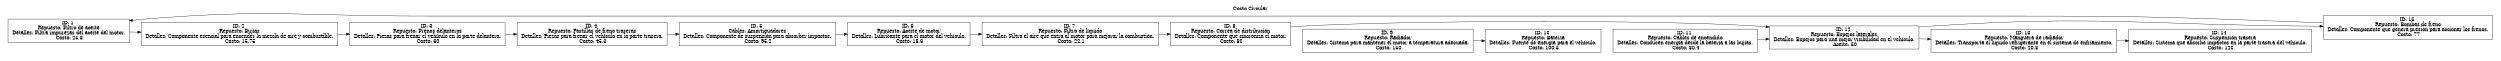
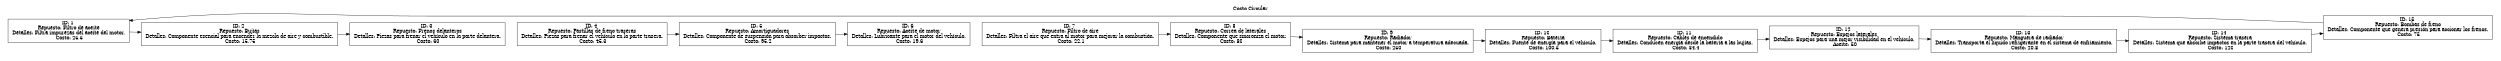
edge "ID: 8" -> "ID: 12": now "ID: 8" -> "ID: 9"
edge "ID: 12" -> "ID: 15": now "ID: 14" -> "ID: 15"
node "ID: 5": text "Cables: Amortiguadores" -> "Repuesto: Amortiguadores"
node "ID: 7": text "Repuesto: Filtro de líquido" -> "Repuesto: Filtro de aire"
node "ID: 8": text "Repuesto: Correa de distribución" -> "Repuesto: Correa de laterales"
edge "ID: 3" -> "ID: 4": removed
edge "ID: 6" -> "ID: 7": removed
node "ID: 15": text "Costo: 77" -> "Costo: 75"
node "ID: 1": text "Costo: 25,8" -> "Costo: 25,5"
node "ID: 14": text "Repuesto: Suspensión trasera" -> "Repuesto: Sistema trasera"
edge "ID: 10" -> "ID: 11": added
node "ID: 6": text "Costo: 18,6" -> "Costo: 19,6"
node "ID: 9": text "Costo: 150" -> "Costo: 250"
node "ID: 11": text "Costo: 30,4" -> "Costo: 34,4"
